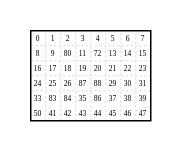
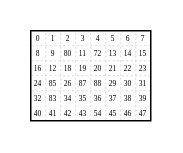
node "17": label "17" -> "12"
node "25": label "25" -> "85"
node "33": label "33" -> "32"
node "84": label "84" -> "34"
node "86": label "86" -> "36"
node "50": label "50" -> "40"
node "44": label "44" -> "54"
